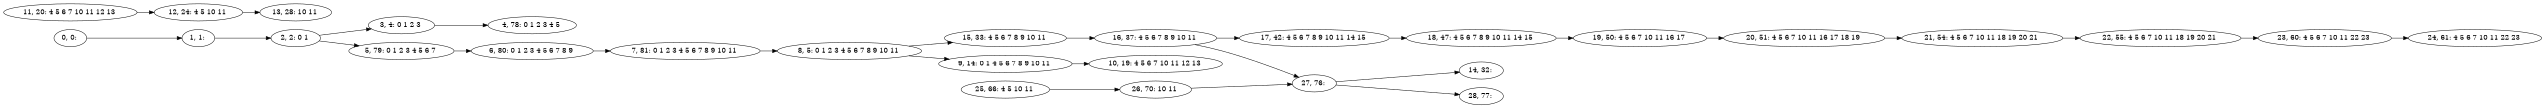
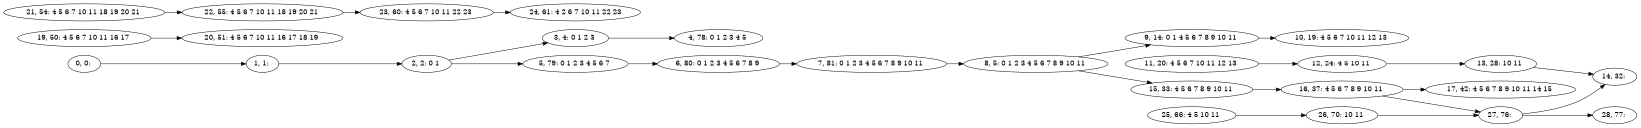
node "18, 47: 4 5 6 7 8 9 10 11 14 15": removed
edge "20, 51: 4 5 6 7 10 11 16 17 18 19" -> "21, 54: 4 5 6 7 10 11 18 19 20 21": removed
node "24, 61: 4 5 6 7 10 11 22 23": label "24, 61: 4 5 6 7 10 11 22 23" -> "24, 61: 4 2 6 7 10 11 22 23"
edge "13, 28: 10 11" -> "14, 32:": added
